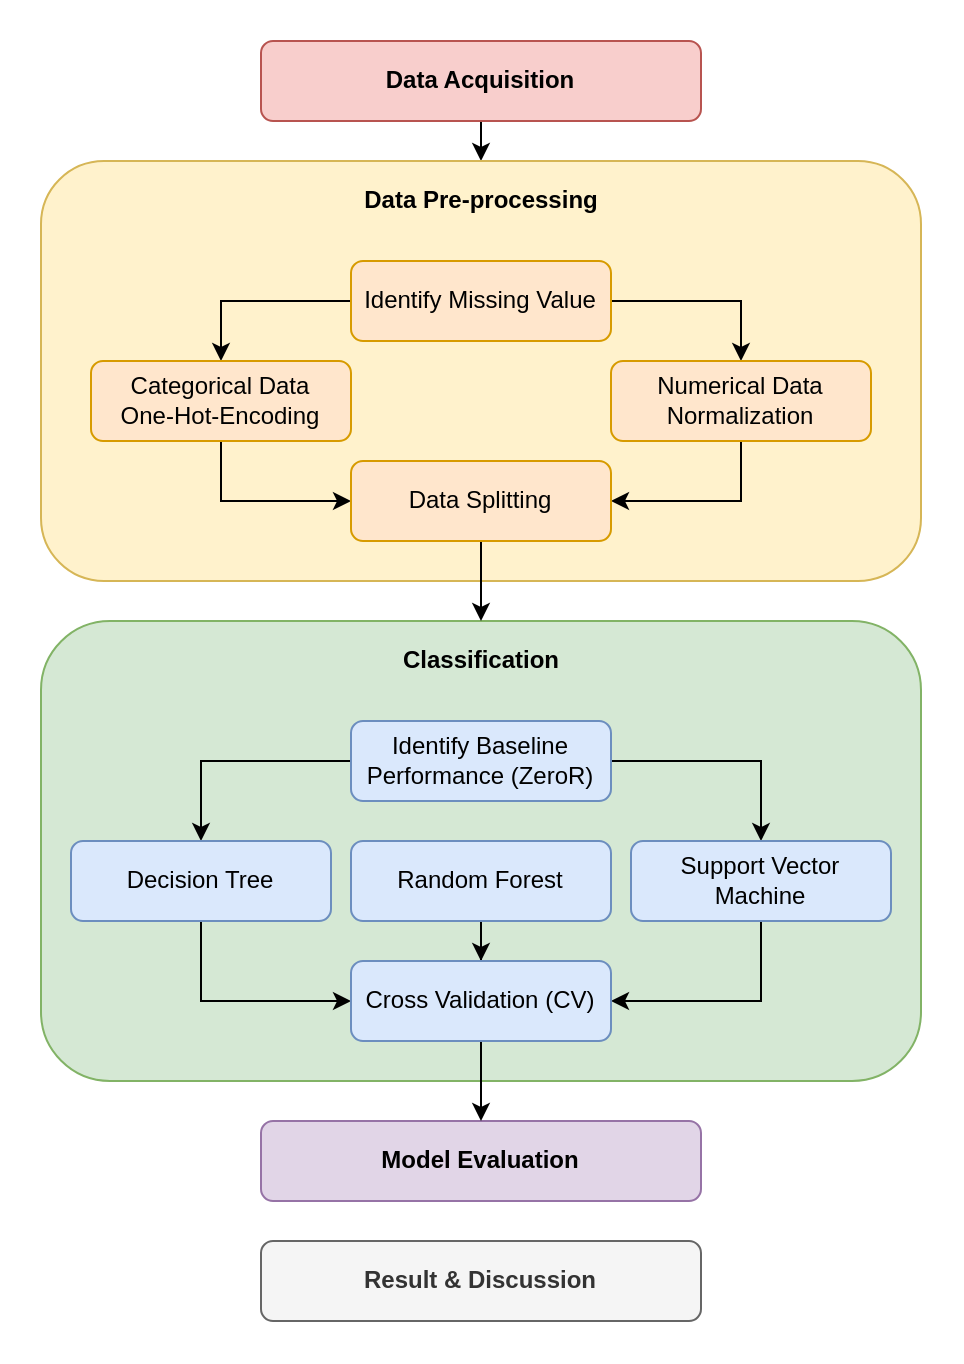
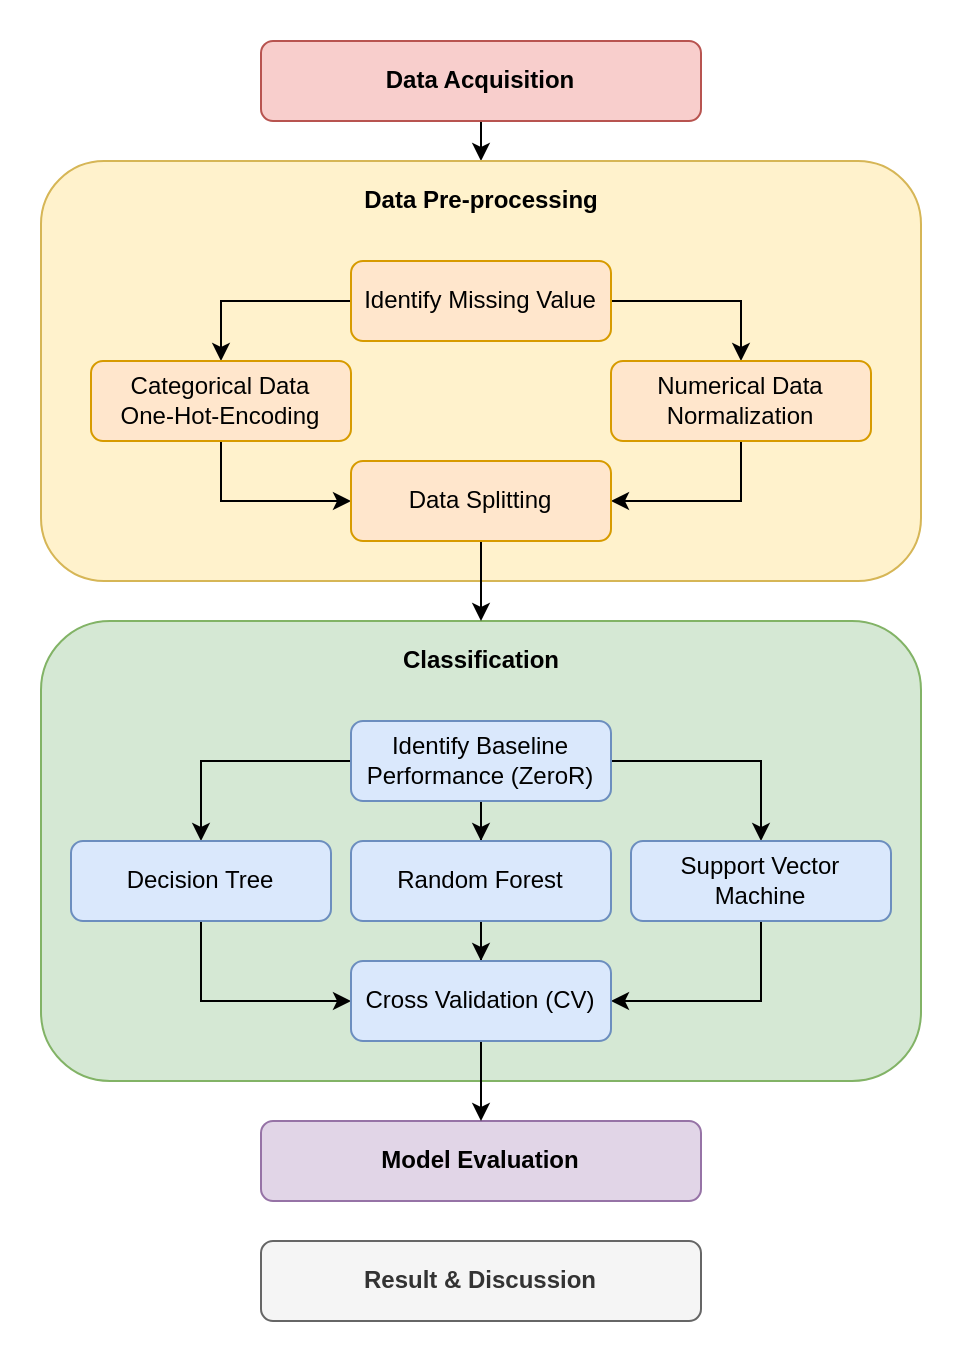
edge "Identify Baseline Performance (ZeroR)" -> "Random Forest": added
